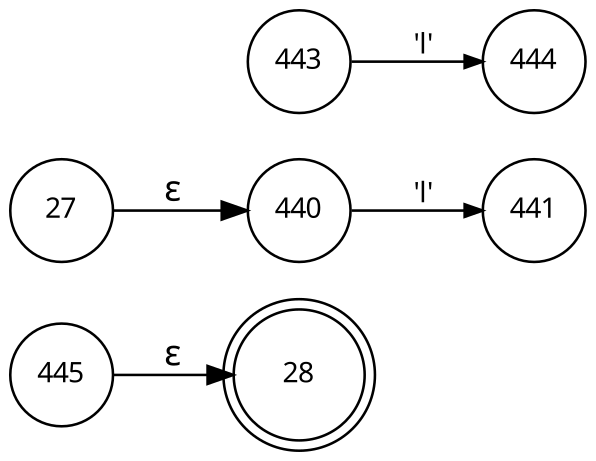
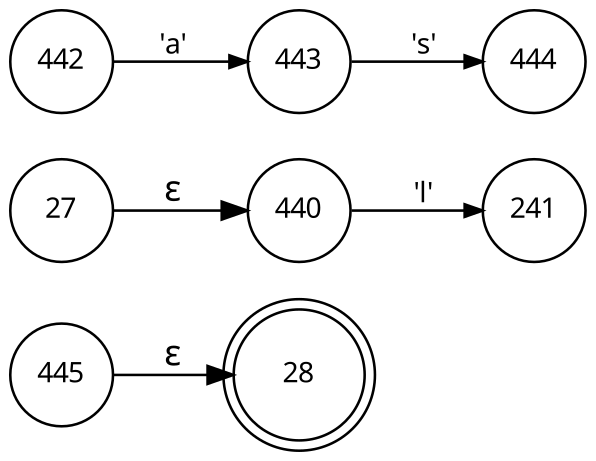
edge "443" -> "444": label "'l'" -> "'s'"
node "442": added
node "441": label "441" -> "241"
